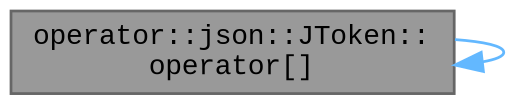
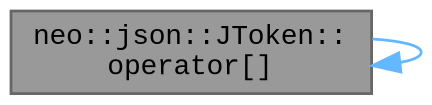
node "operator::json::JToken:: operator[]": label "operator::json::JToken:: operator[]" -> "neo::json::JToken:: operator[]"
